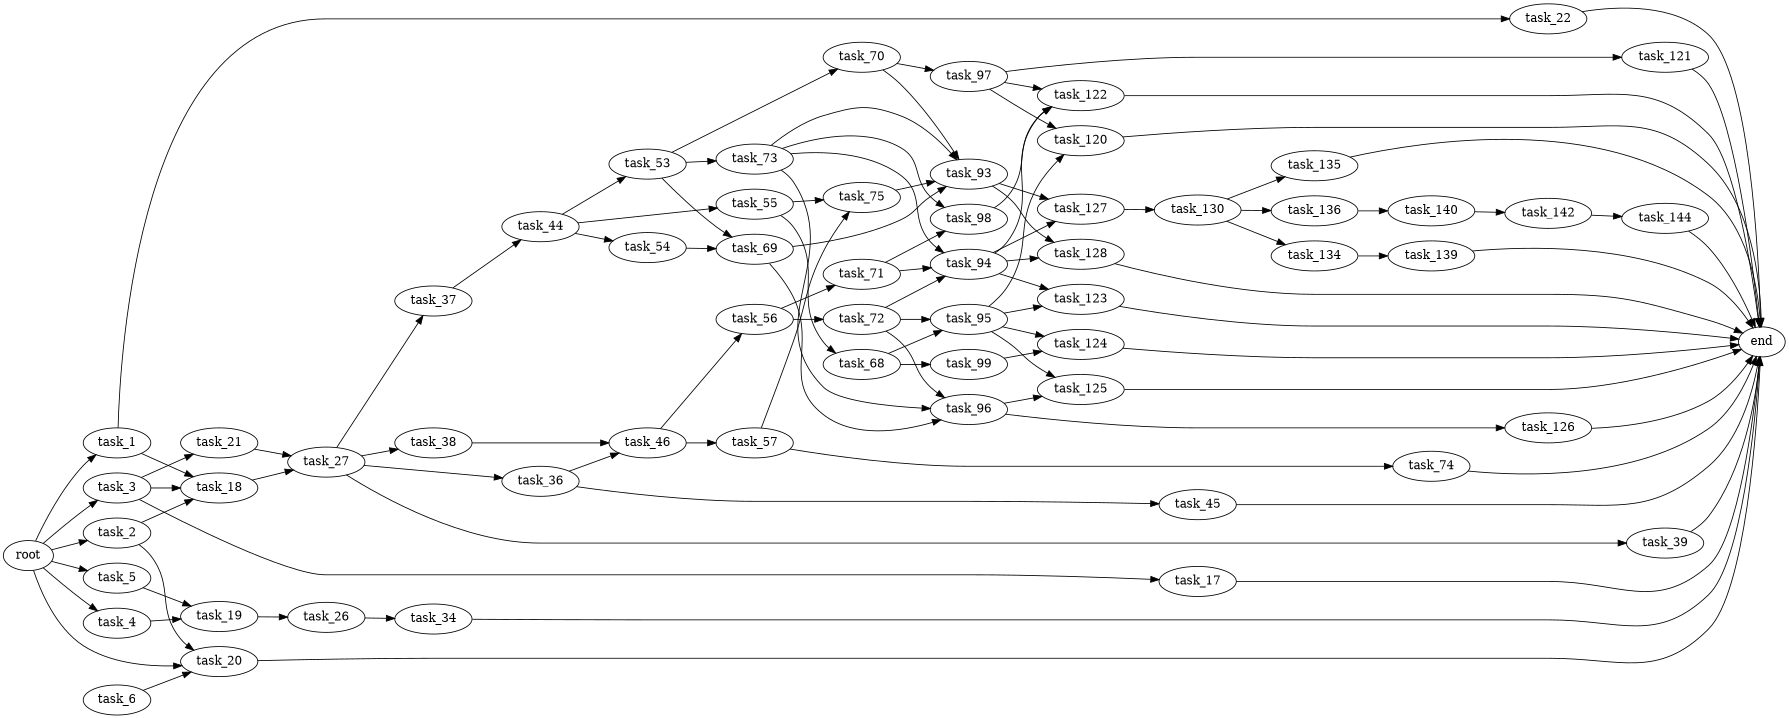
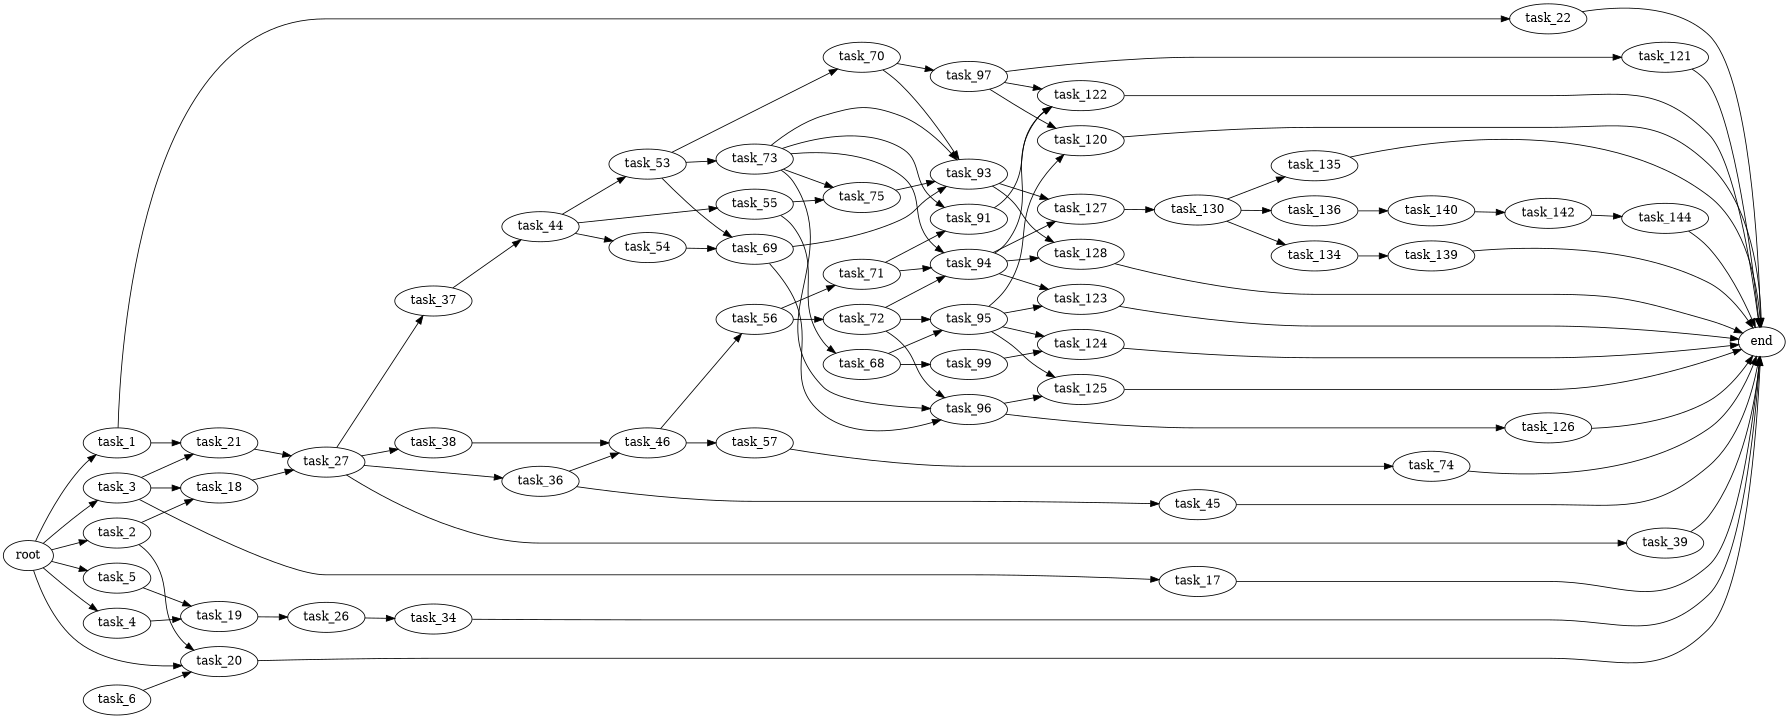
node "task_98": label "task_98" -> "task_91"
edge "task_57" -> "task_75": now "task_73" -> "task_75"
edge "task_1" -> "task_18": now "task_1" -> "task_21"
